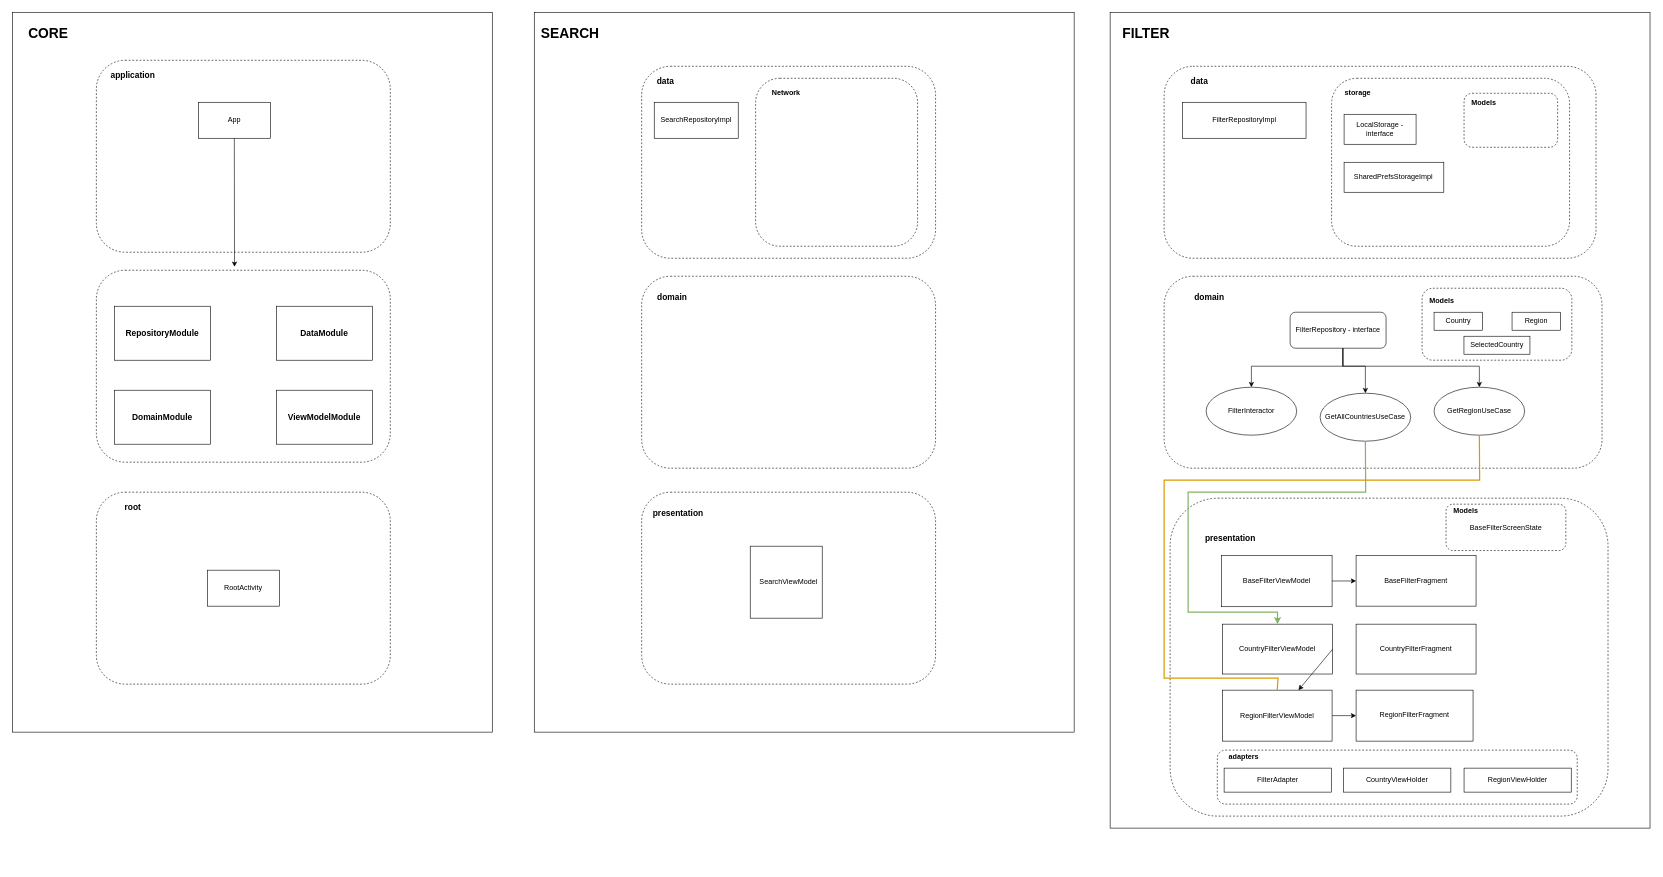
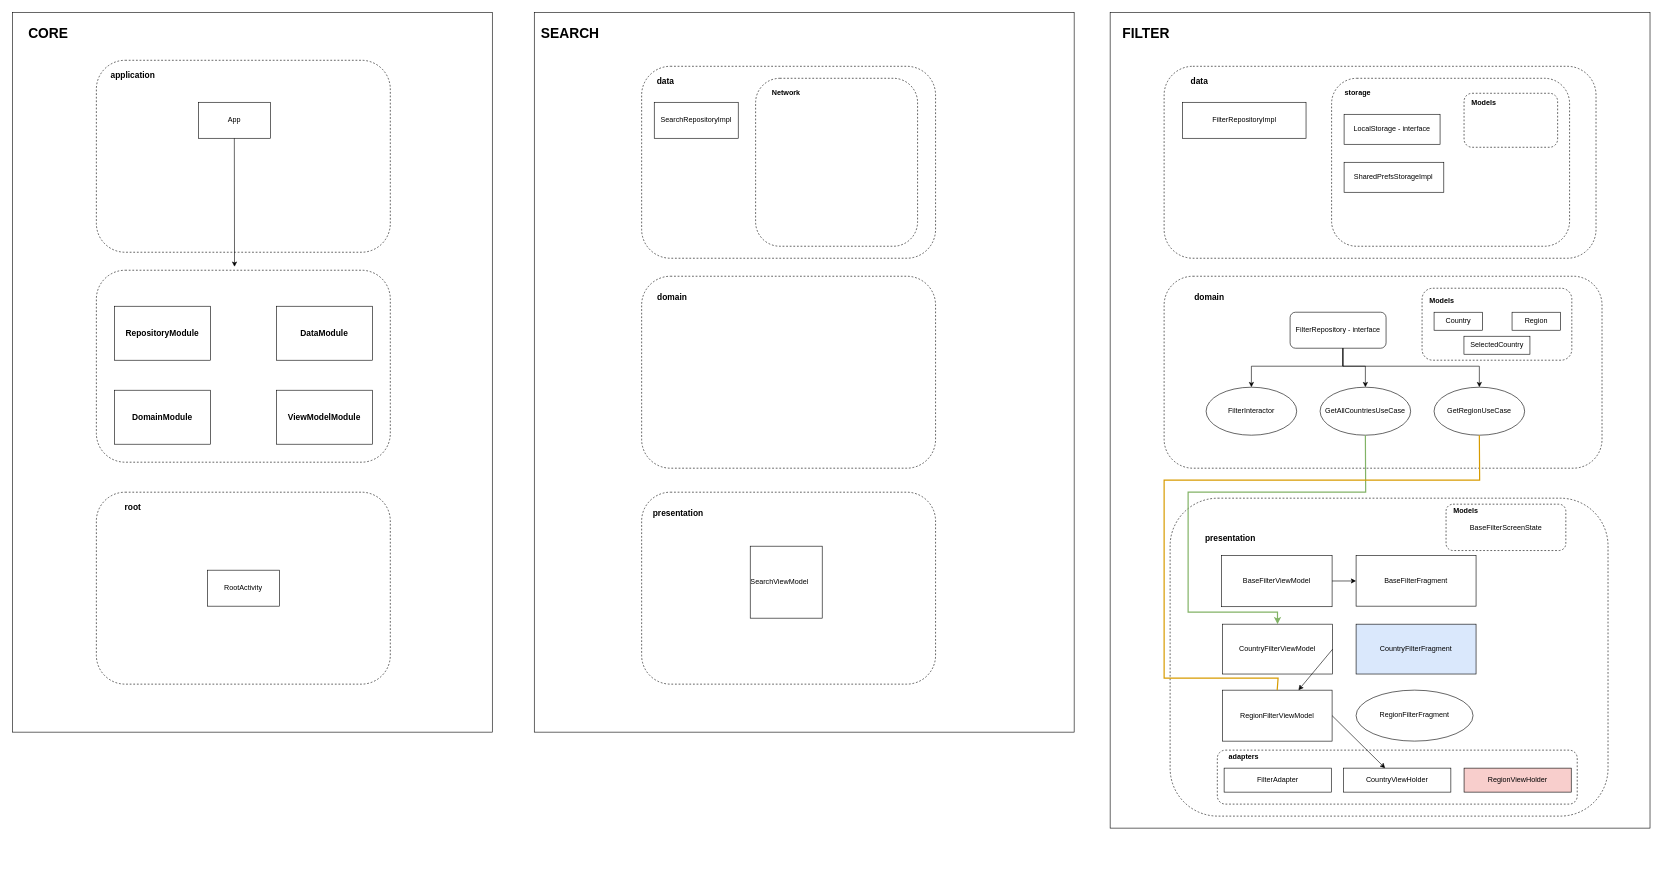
node "LocalStorage - interface": size 72x30 -> 96x30
node "GetAllCountriesUseCase": moved (1366, 417) -> (1366, 411)
node "SearchViewModel": moved (789, 582) -> (780, 582)
node "CountryFilterFragment": fillcolor #ffffff -> #dae8fc
edge "RegionFilterViewModel" -> "RegionFilterFragment": now "RegionFilterViewModel" -> "CountryViewHolder"
node "RegionFilterFragment": shape rectangle -> ellipse
node "RegionViewHolder": fillcolor #ffffff -> #f8cecc
